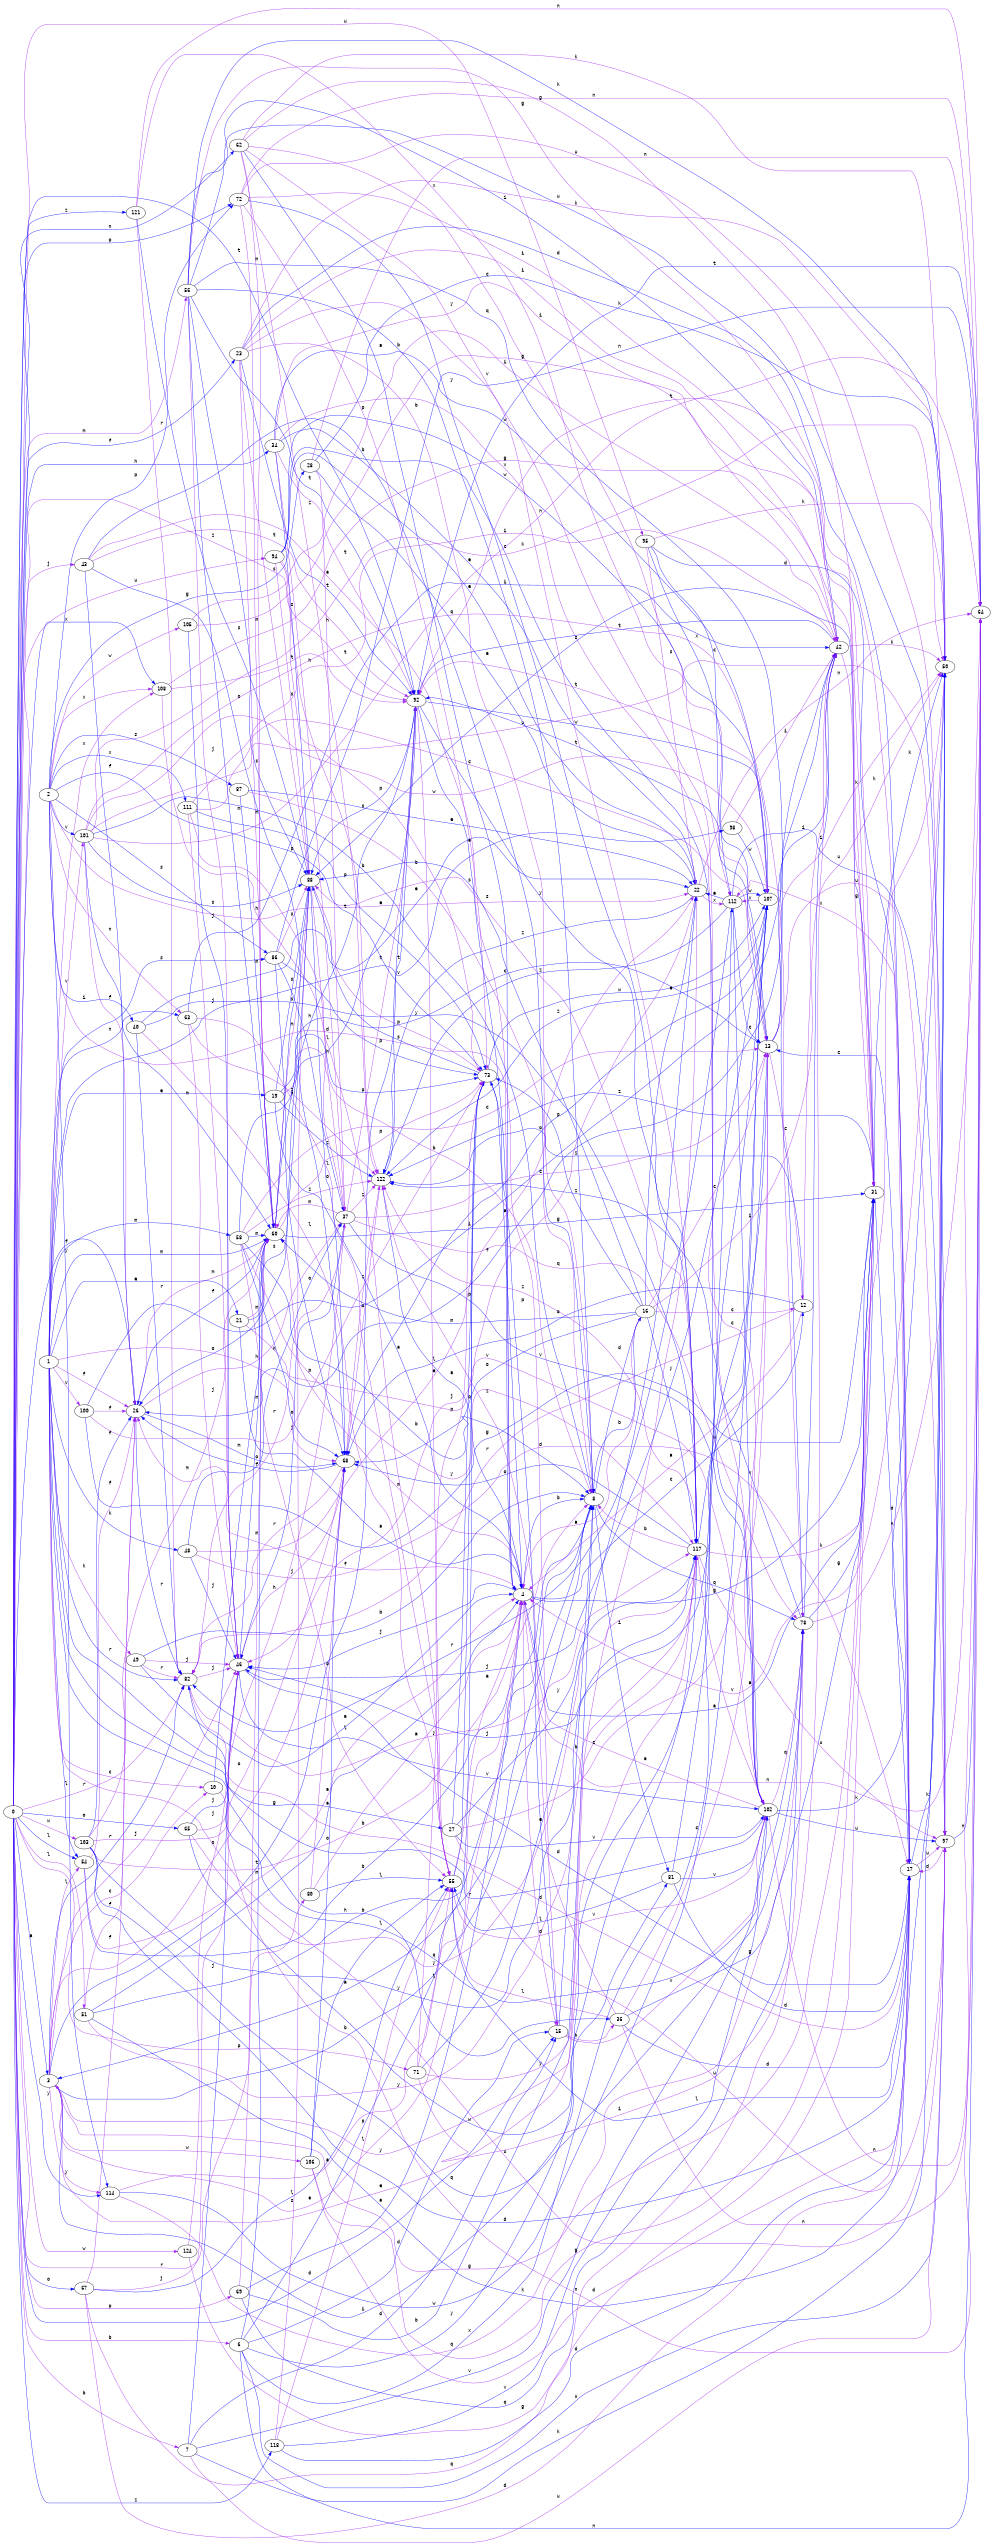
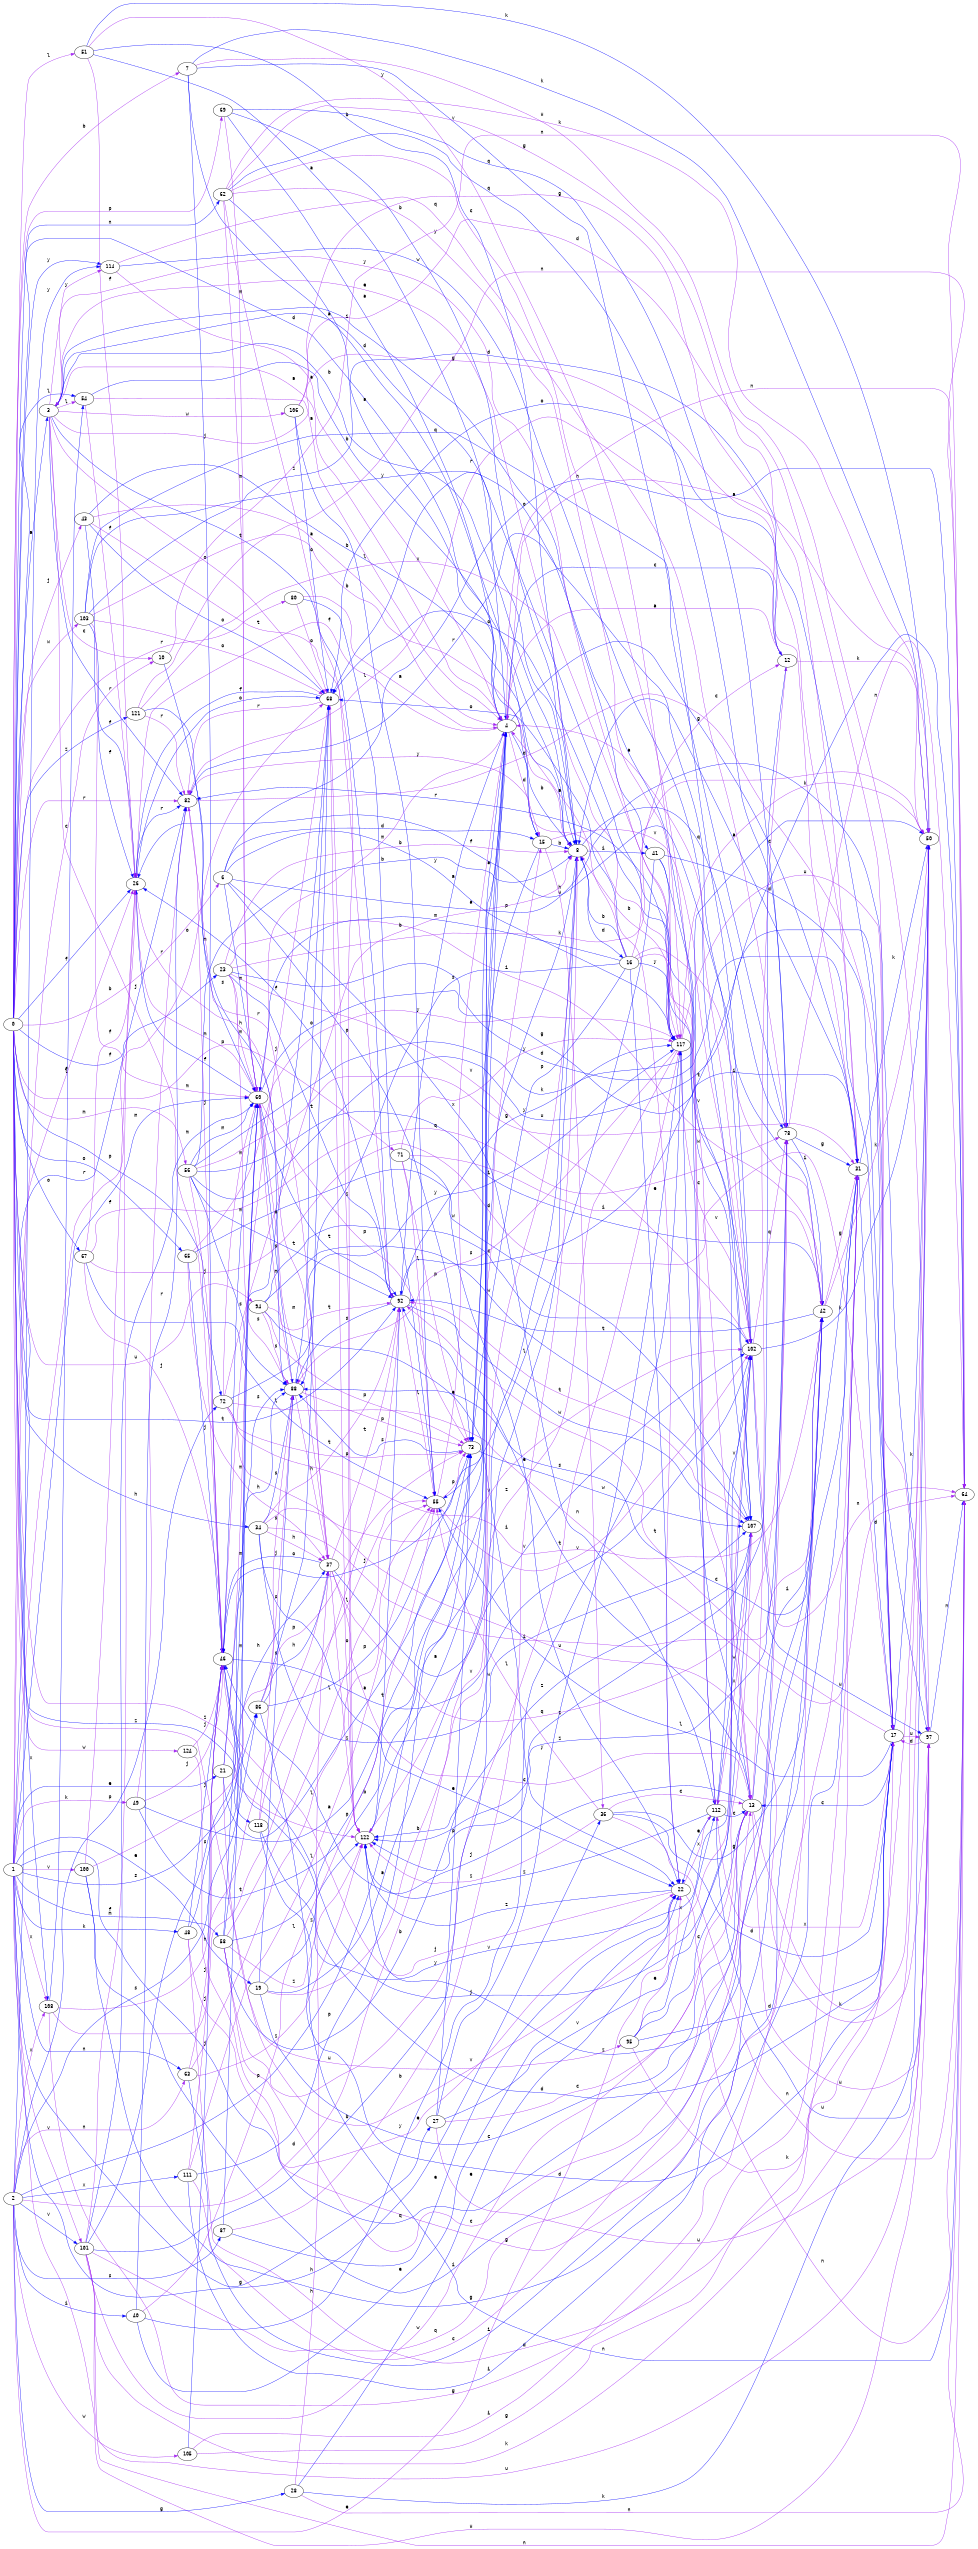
edge "111" -> "42": color purple -> blue
edge "95" -> "22": label "s" -> "e"
edge "56" -> "78": now "62" -> "78"
node "98": removed
edge "72" -> "8": added, label "b"
edge "55" -> "73": color blue -> purple
edge "31" -> "4": now "31" -> "8"
edge "1" -> "54": now "108" -> "54"
node "81": label "81" -> "41"
